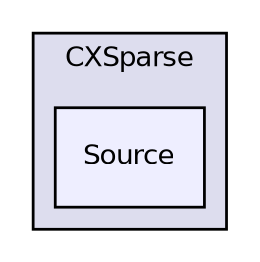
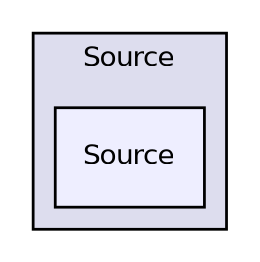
cluster "CXSparse": label "CXSparse" -> "Source"
